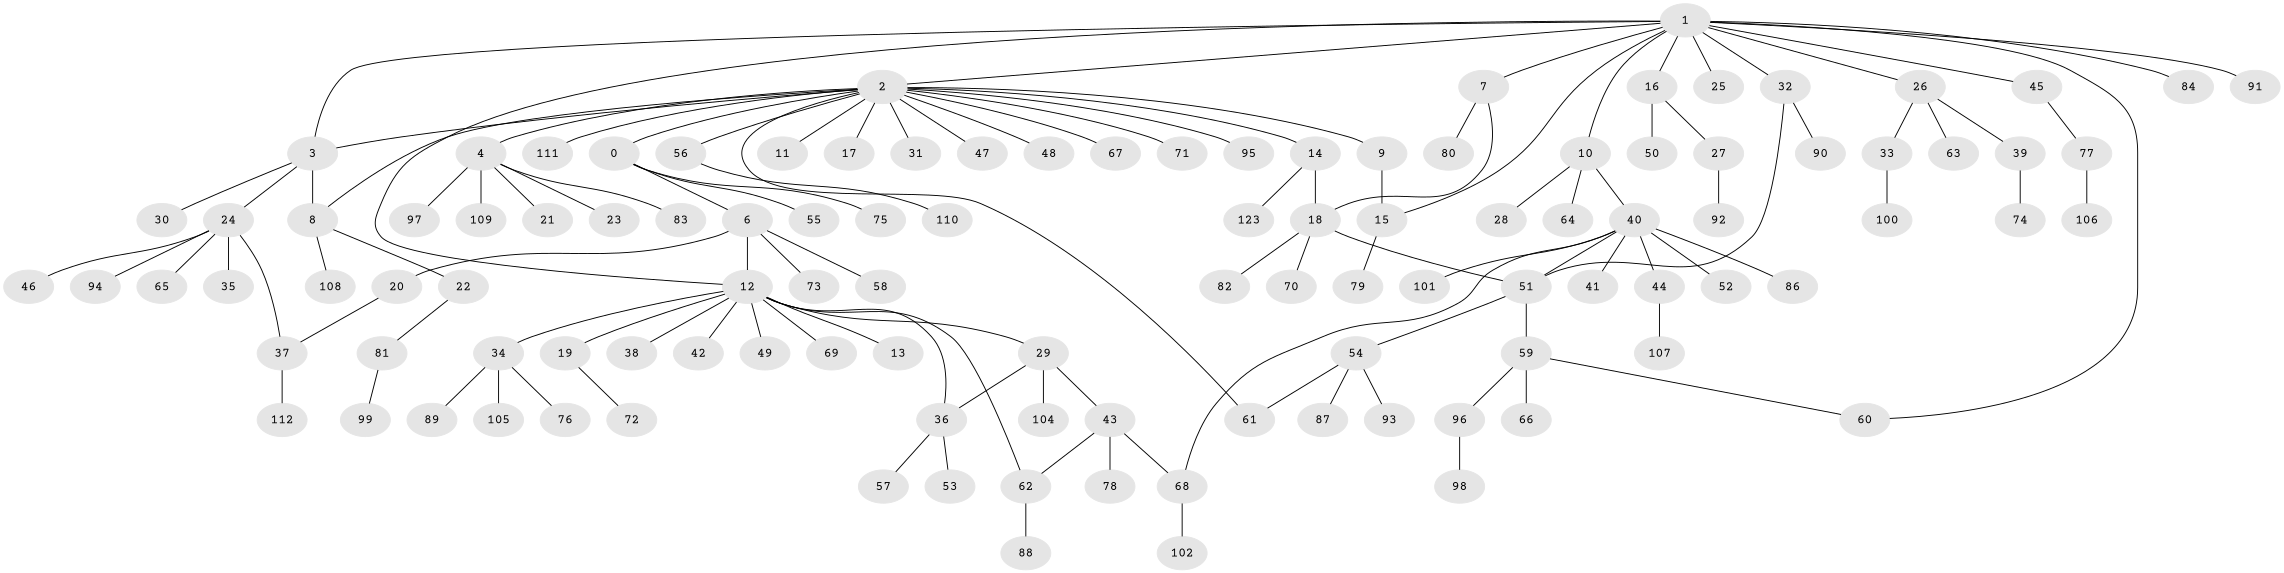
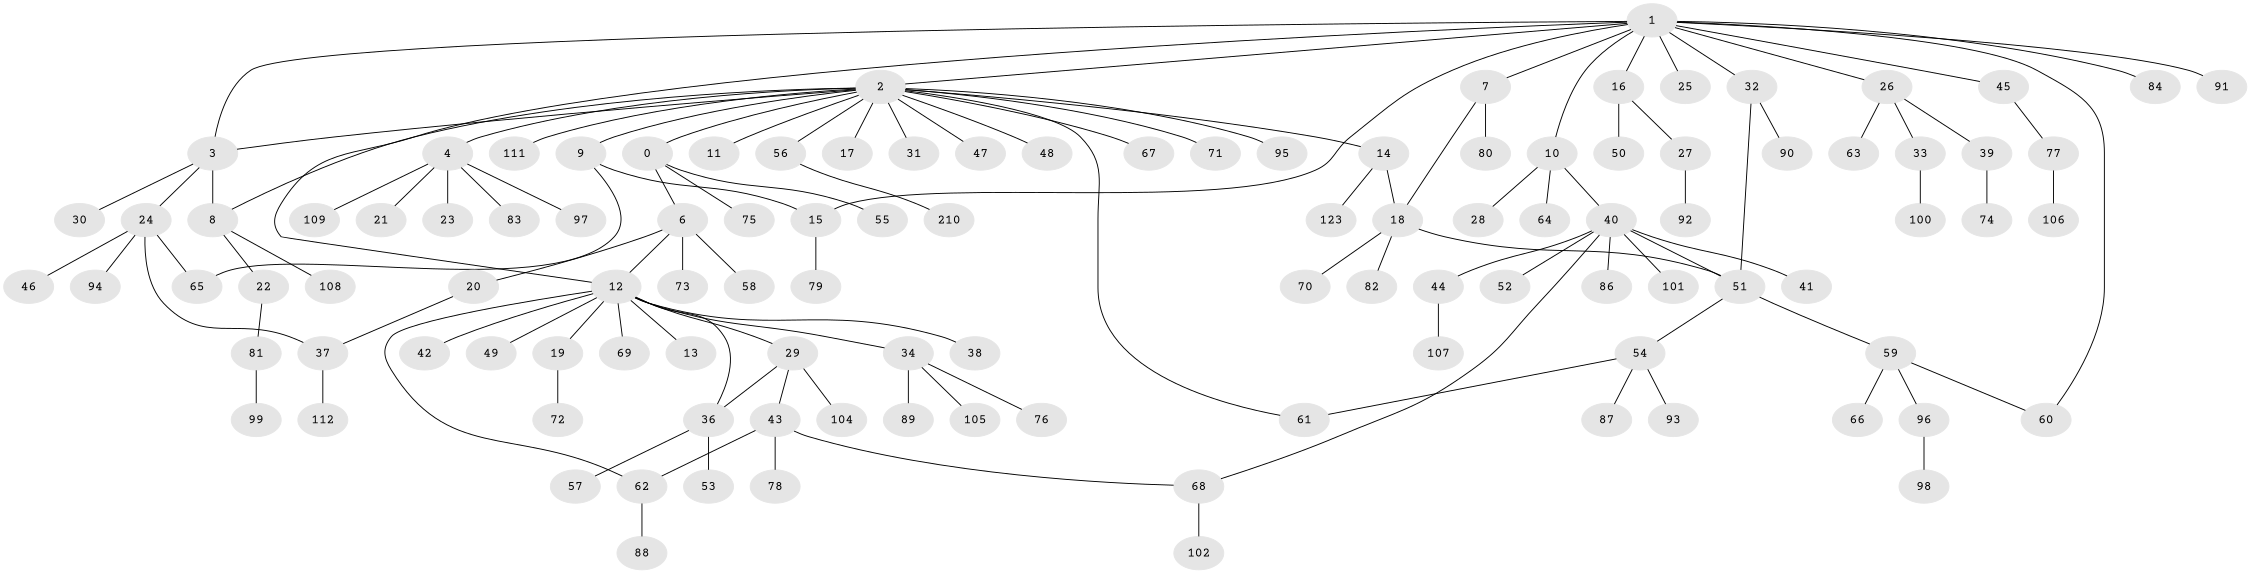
node "110": label "110" -> "210"
edge "9" -- "65": added
node "35": removed
